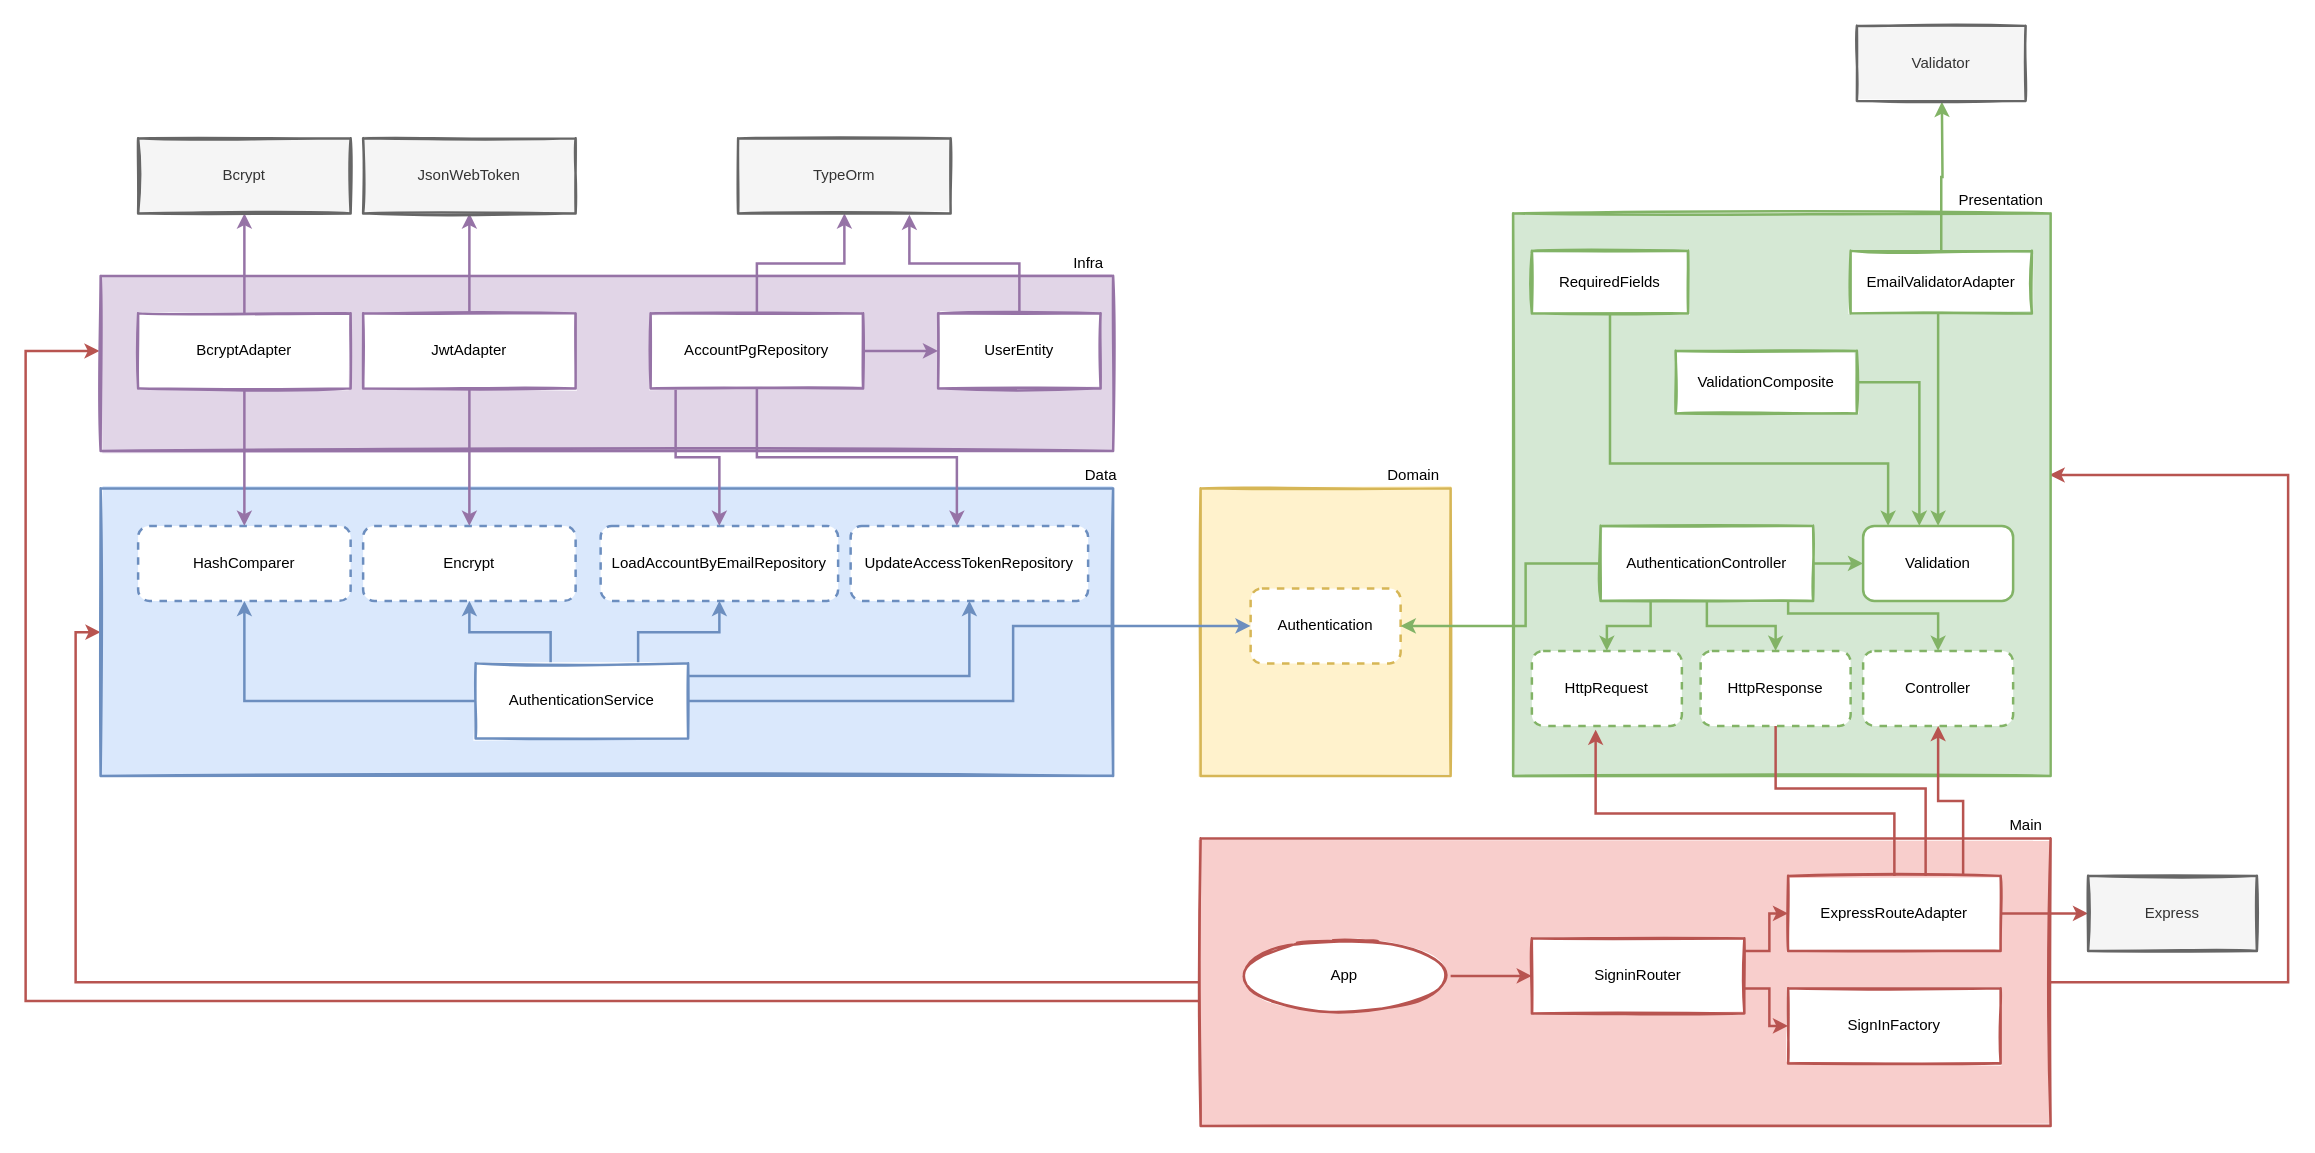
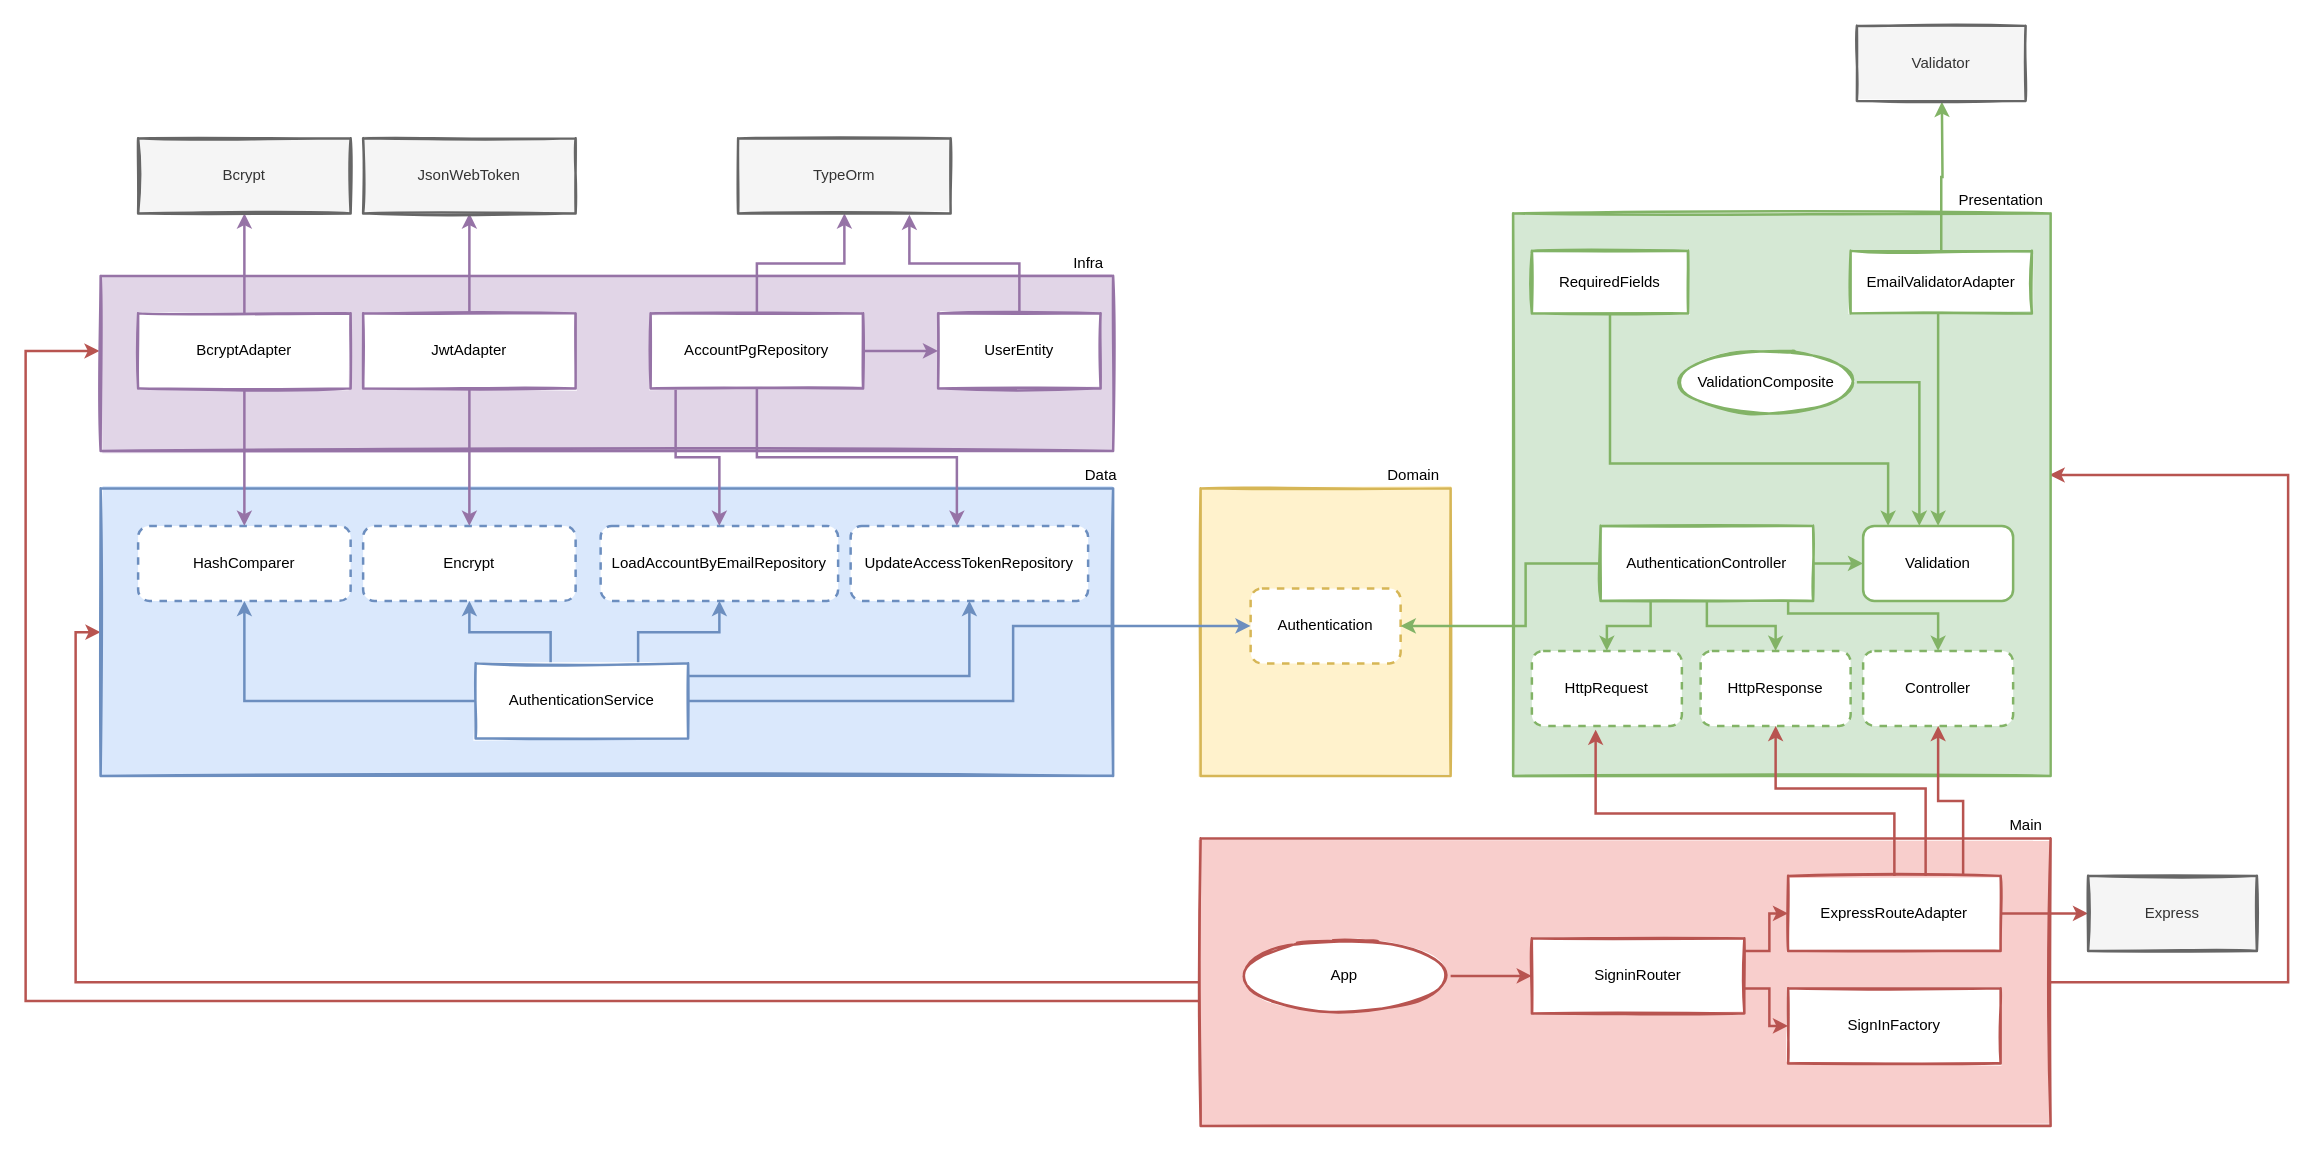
node "ValidationComposite": shape rectangle -> ellipse
edge "HttpResponse" -- "ExpressRouteAdapter": arrowhead none -> classic
